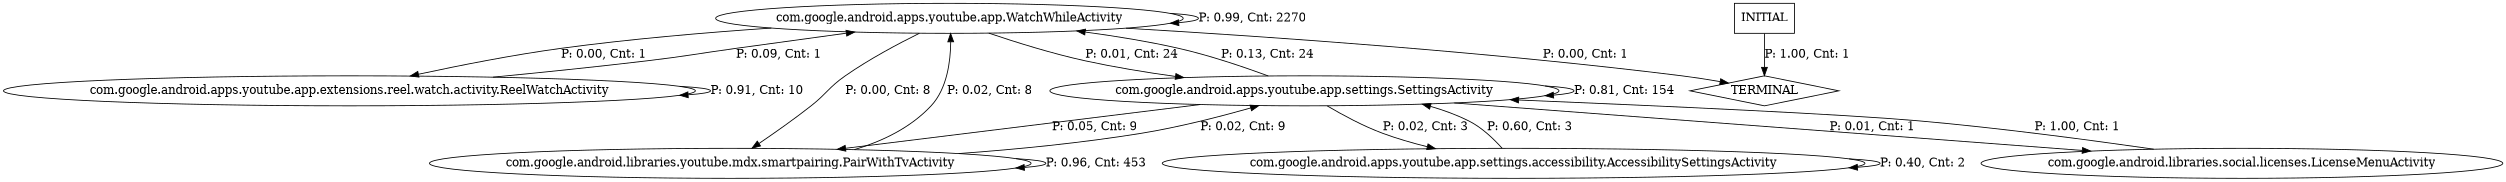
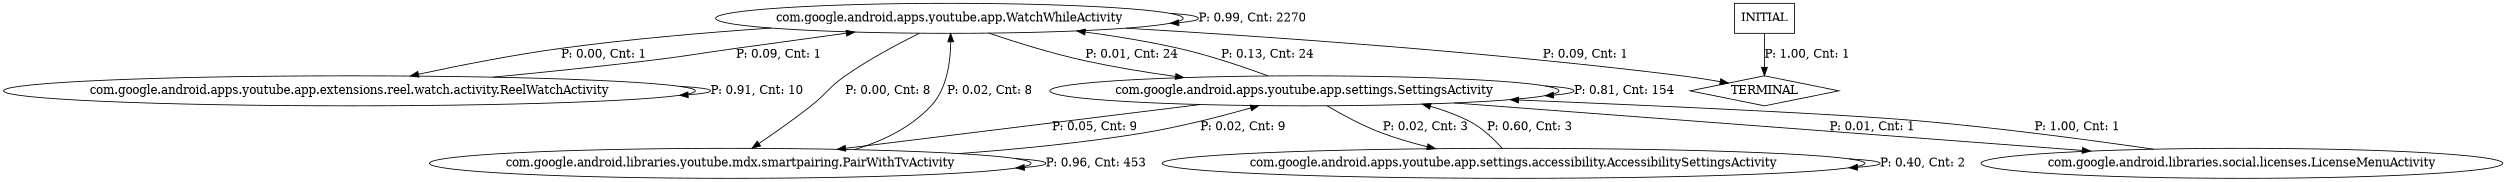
edge "com.google.android.apps.youtube.app.WatchWhileActivity" -> "TERMINAL": label "P: 0.00, Cnt: 1" -> "P: 0.09, Cnt: 1"
